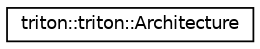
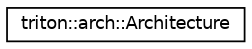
node "triton::triton::Architecture": label "triton::triton::Architecture" -> "triton::arch::Architecture"
